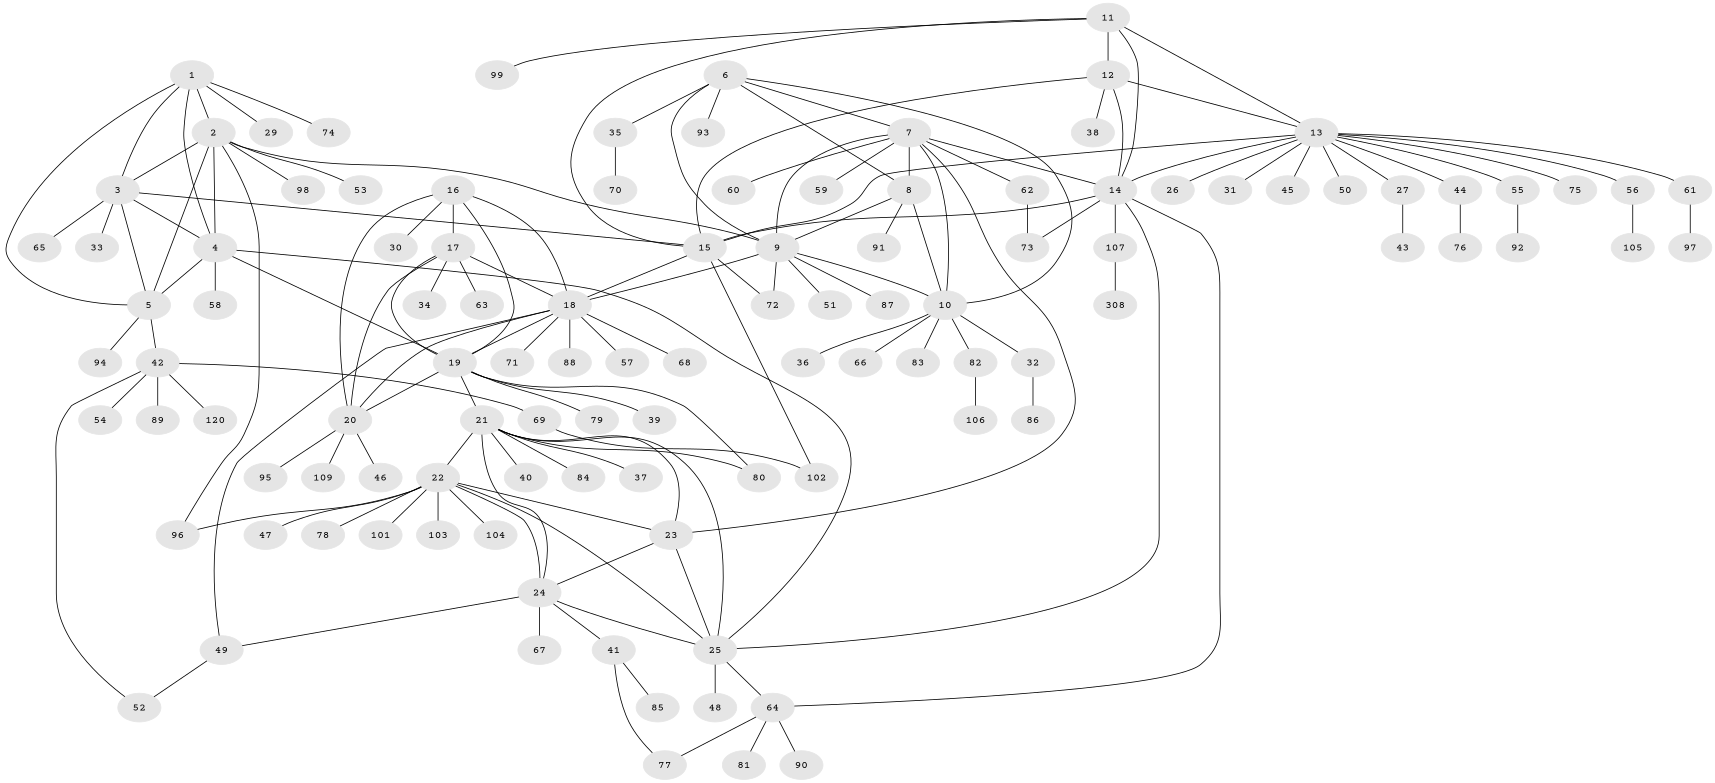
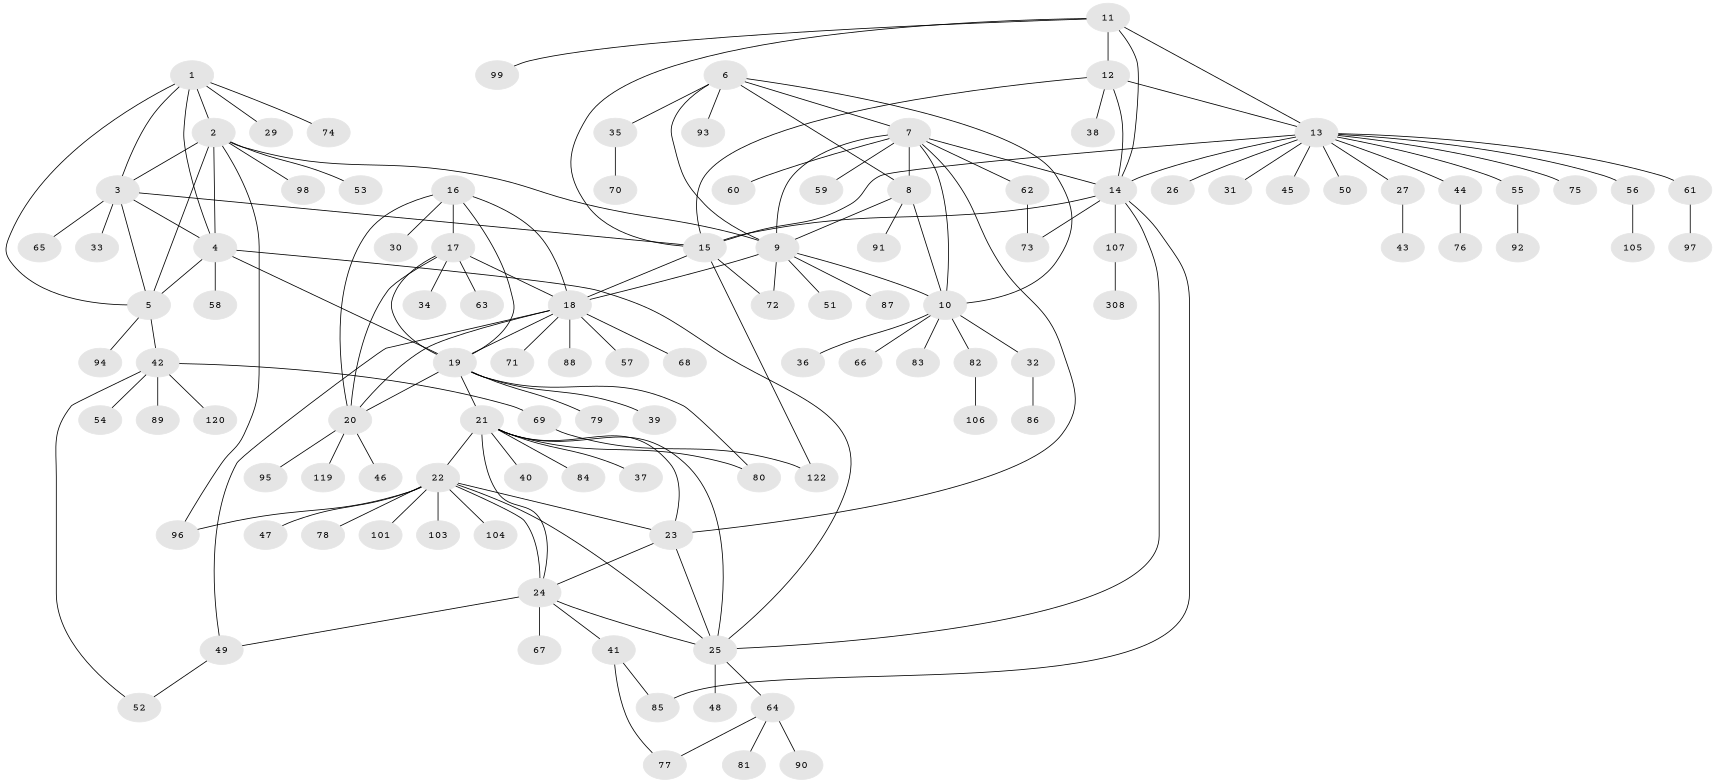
node "109": label "109" -> "119"
node "102": label "102" -> "122"
edge "14" -- "64": now "14" -- "85"
